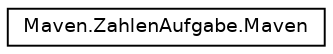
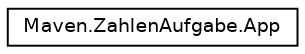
node "Maven.ZahlenAufgabe.Maven": label "Maven.ZahlenAufgabe.Maven" -> "Maven.ZahlenAufgabe.App"
